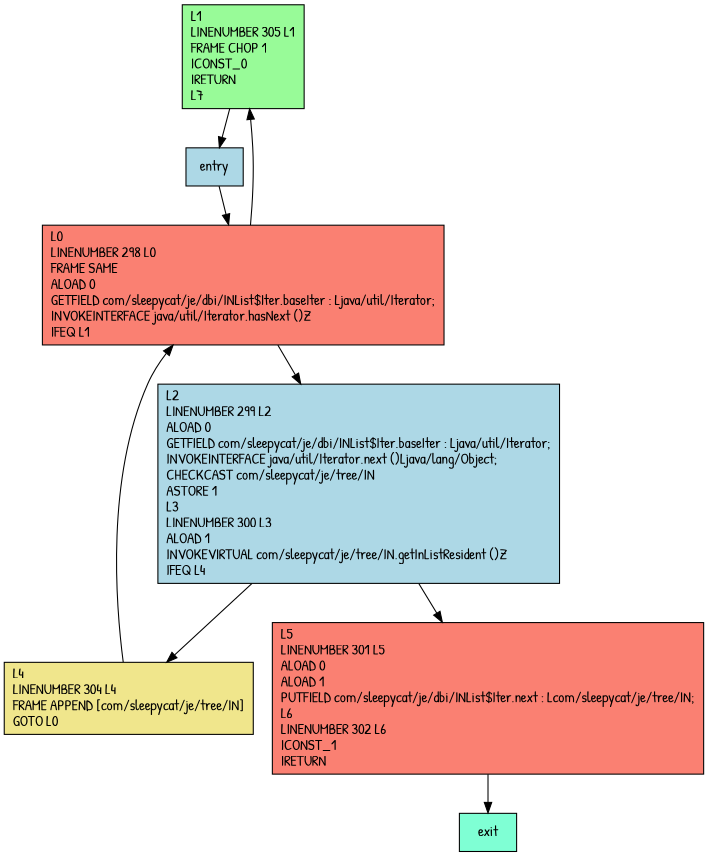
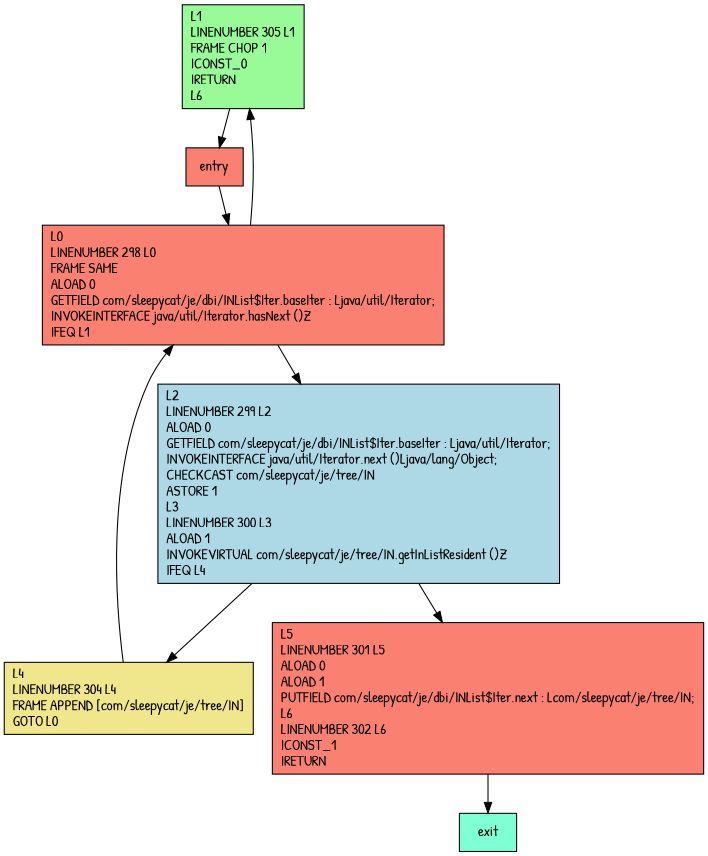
node "L1 LINENUMBER 305 L1 FRAME CHOP 1 ICONST_0 IRETURN L7": label "L1 LINENUMBER 305 L1 FRAME CHOP 1 ICONST_0 IRETURN L7" -> "L1 LINENUMBER 305 L1 FRAME CHOP 1 ICONST_0 IRETURN L6"
node "entry": fillcolor lightblue -> salmon
